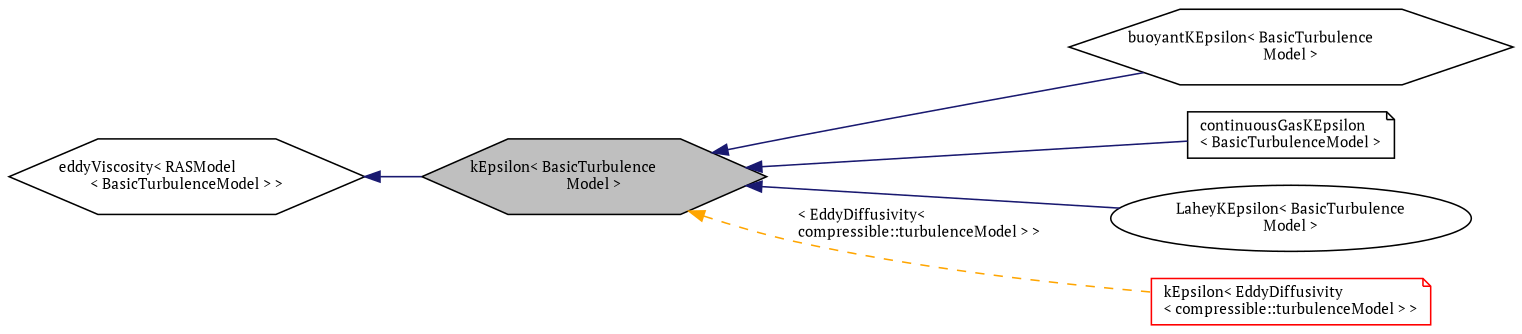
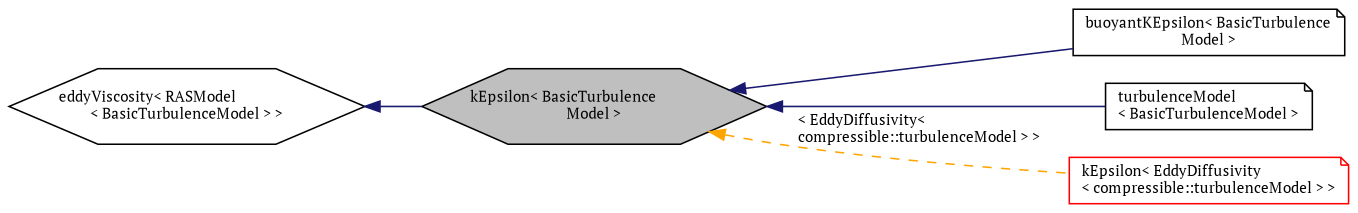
node "buoyantKEpsilon< BasicTurbulence Model >": shape hexagon -> note
node "continuousGasKEpsilon < BasicTurbulenceModel >": label "continuousGasKEpsilon < BasicTurbulenceModel >" -> "turbulenceModel < BasicTurbulenceModel >"
node "LaheyKEpsilon< BasicTurbulence Model >": removed
